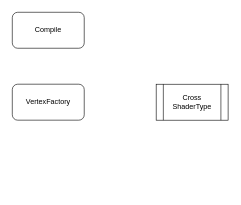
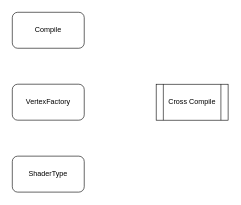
node "Cross ShaderType": label "Cross ShaderType" -> "Cross Compile"
node "ShaderType": added
